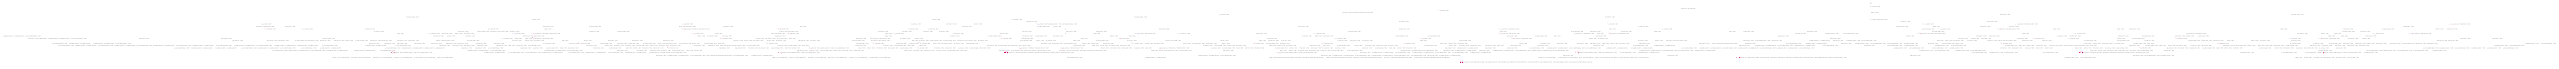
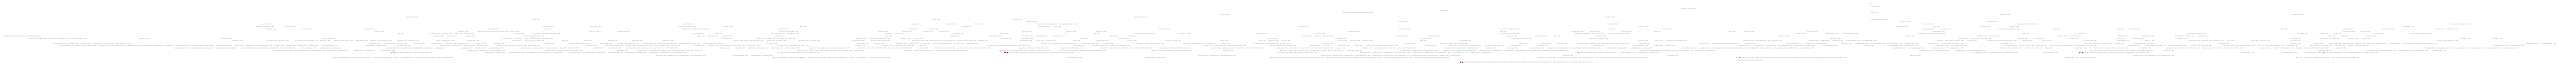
edge "s59" -> "s4": now "s11" -> "s4"
